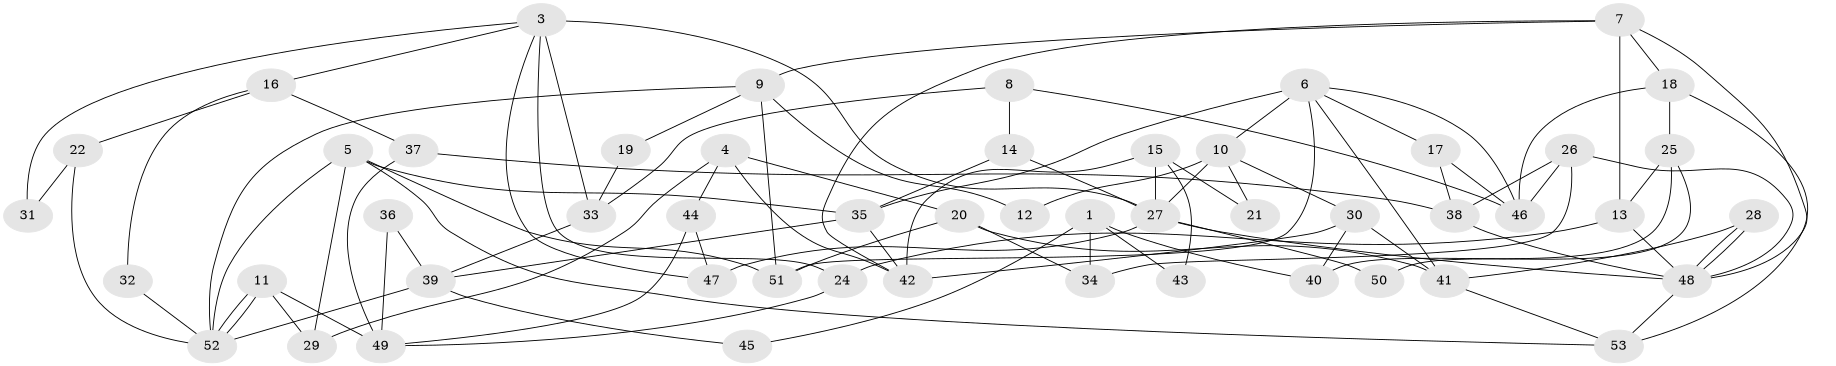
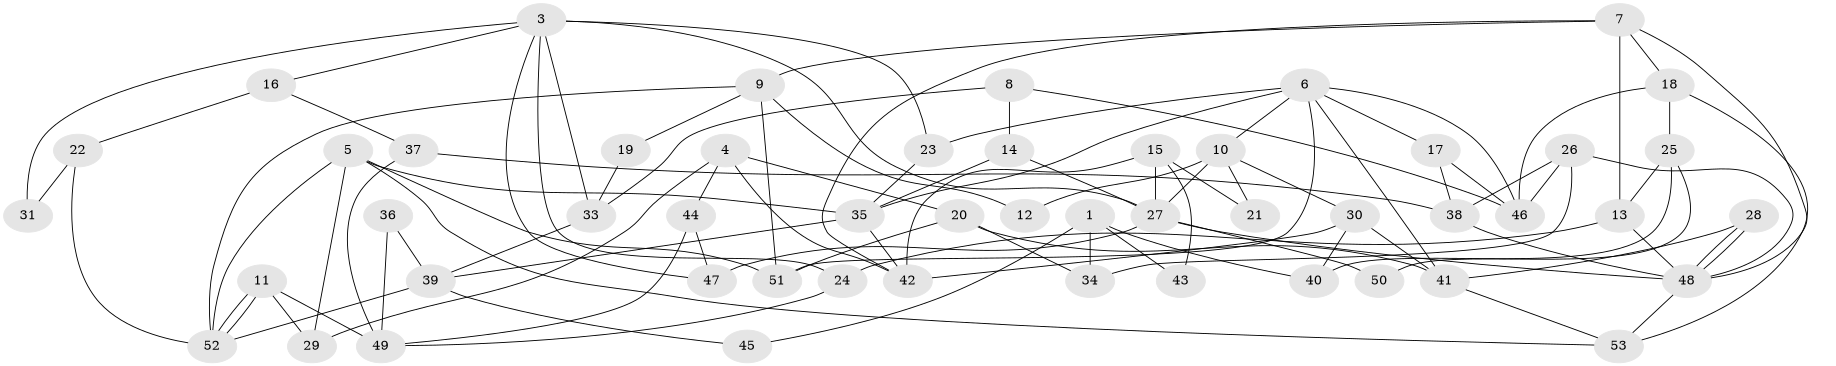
node "23": added
node "32": removed
